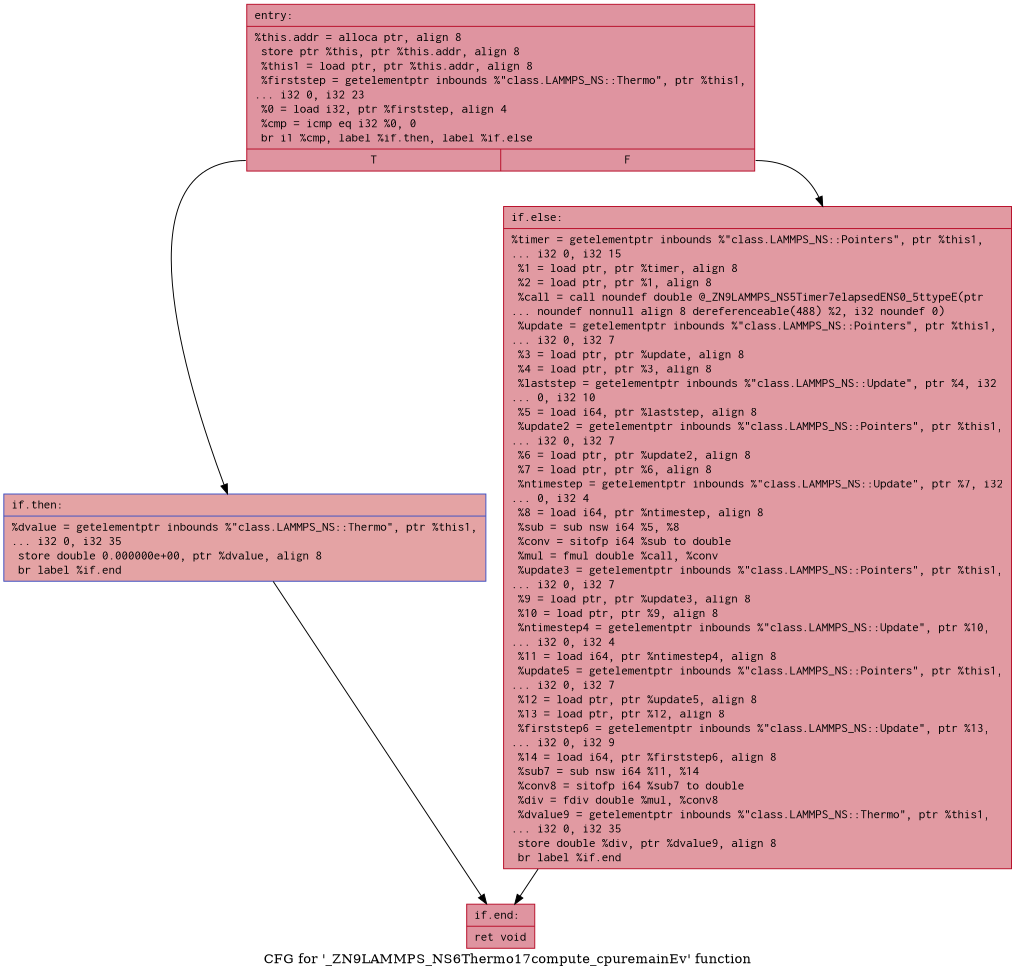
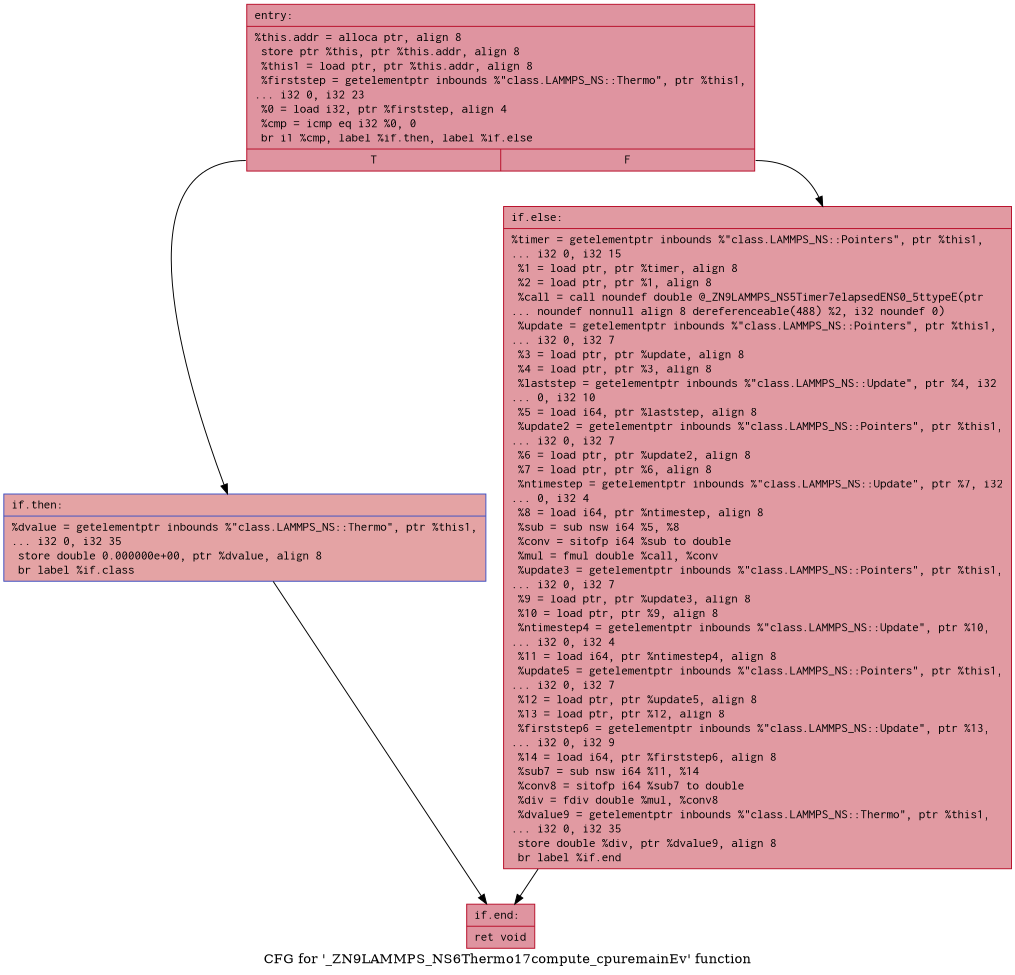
node "if.then:": text "br label %if.end" -> "br label %if.class"
